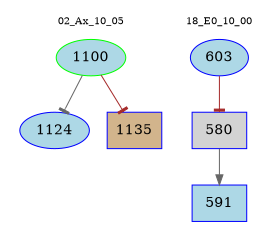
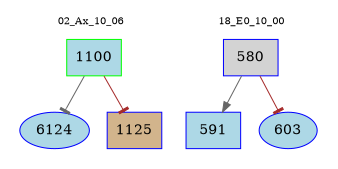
cluster "02_Ax_10_05": label "02_Ax_10_05" -> "02_Ax_10_06"
node "1100": shape ellipse -> box
edge "603" -> "580": reversed
node "1124": label "1124" -> "6124"
node "1135": label "1135" -> "1125"
